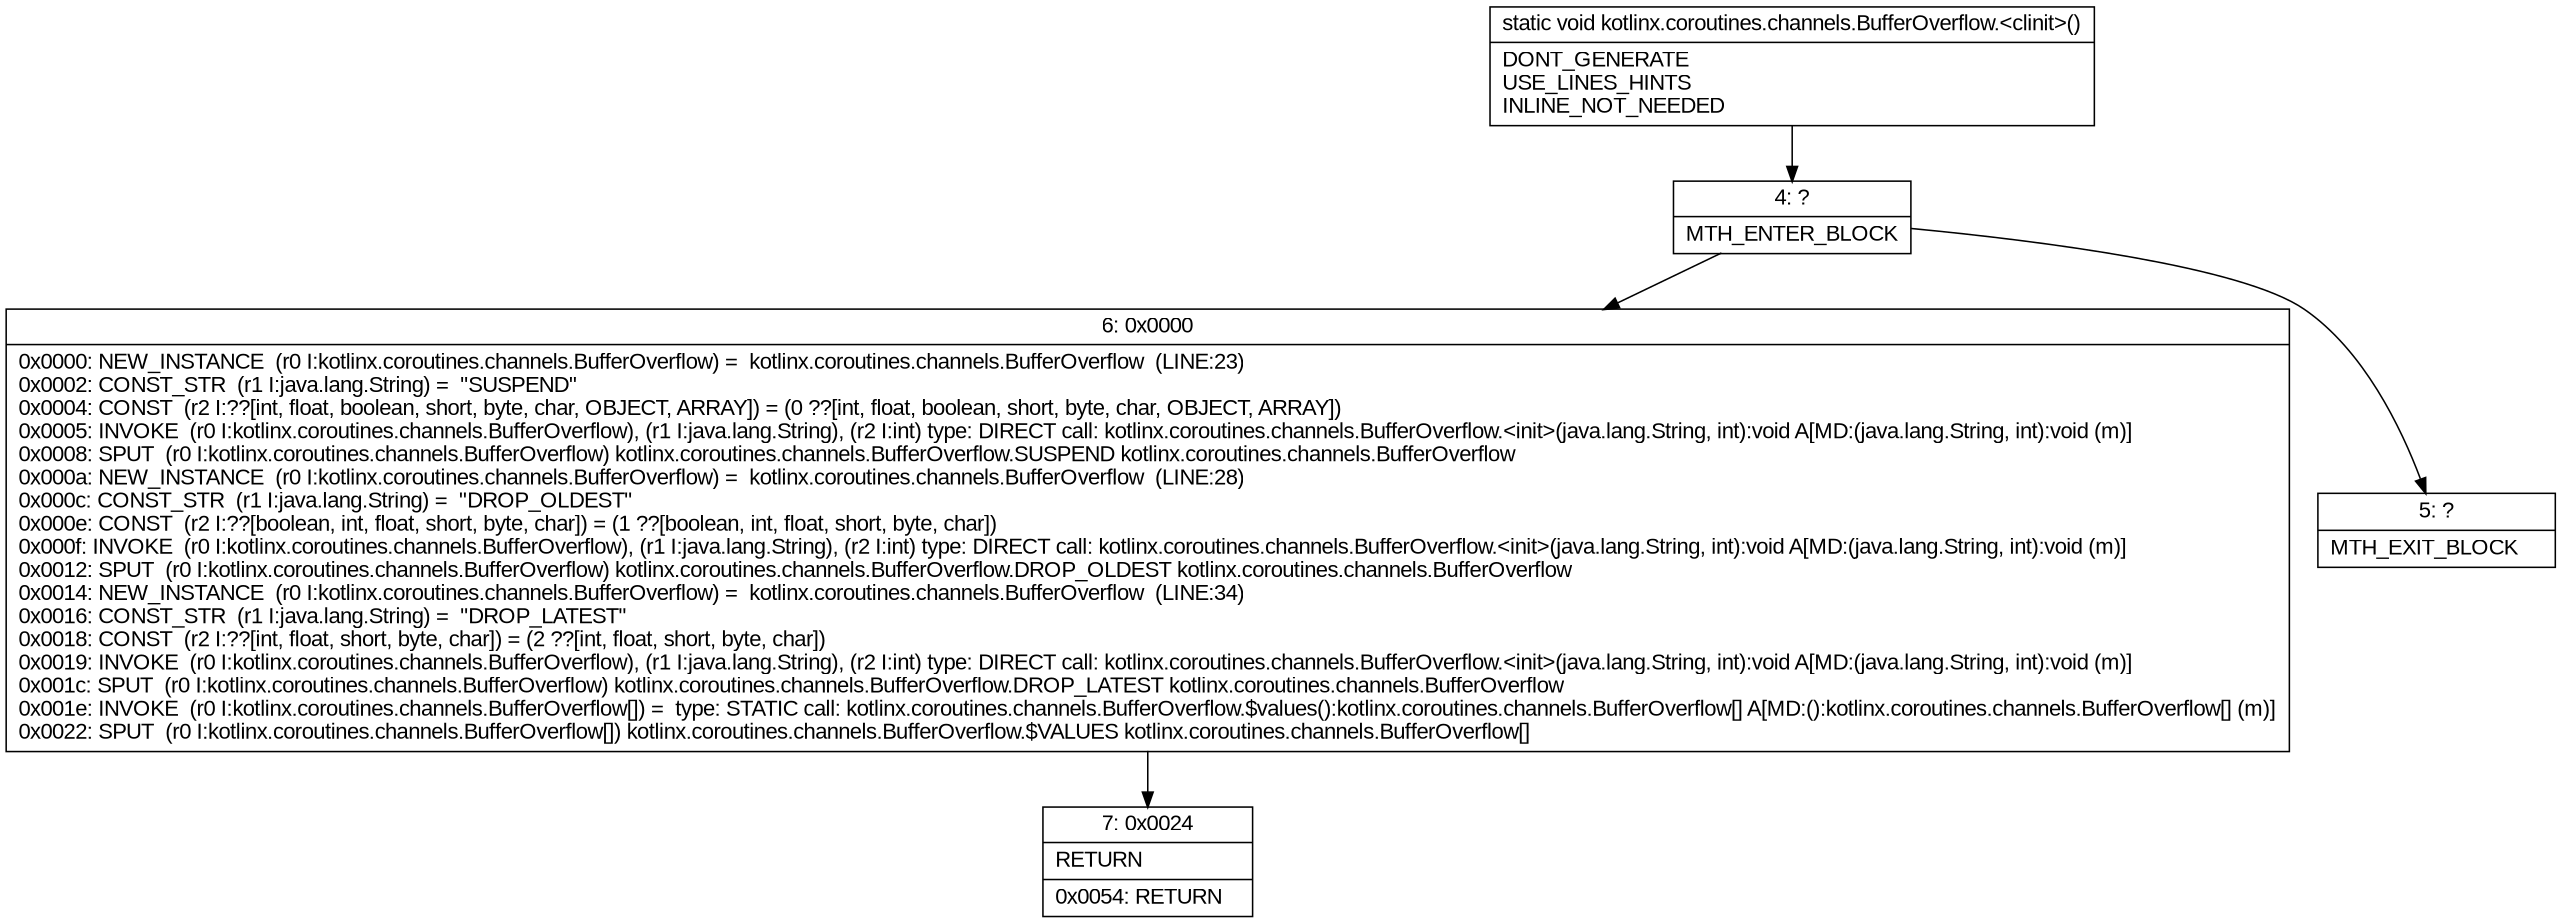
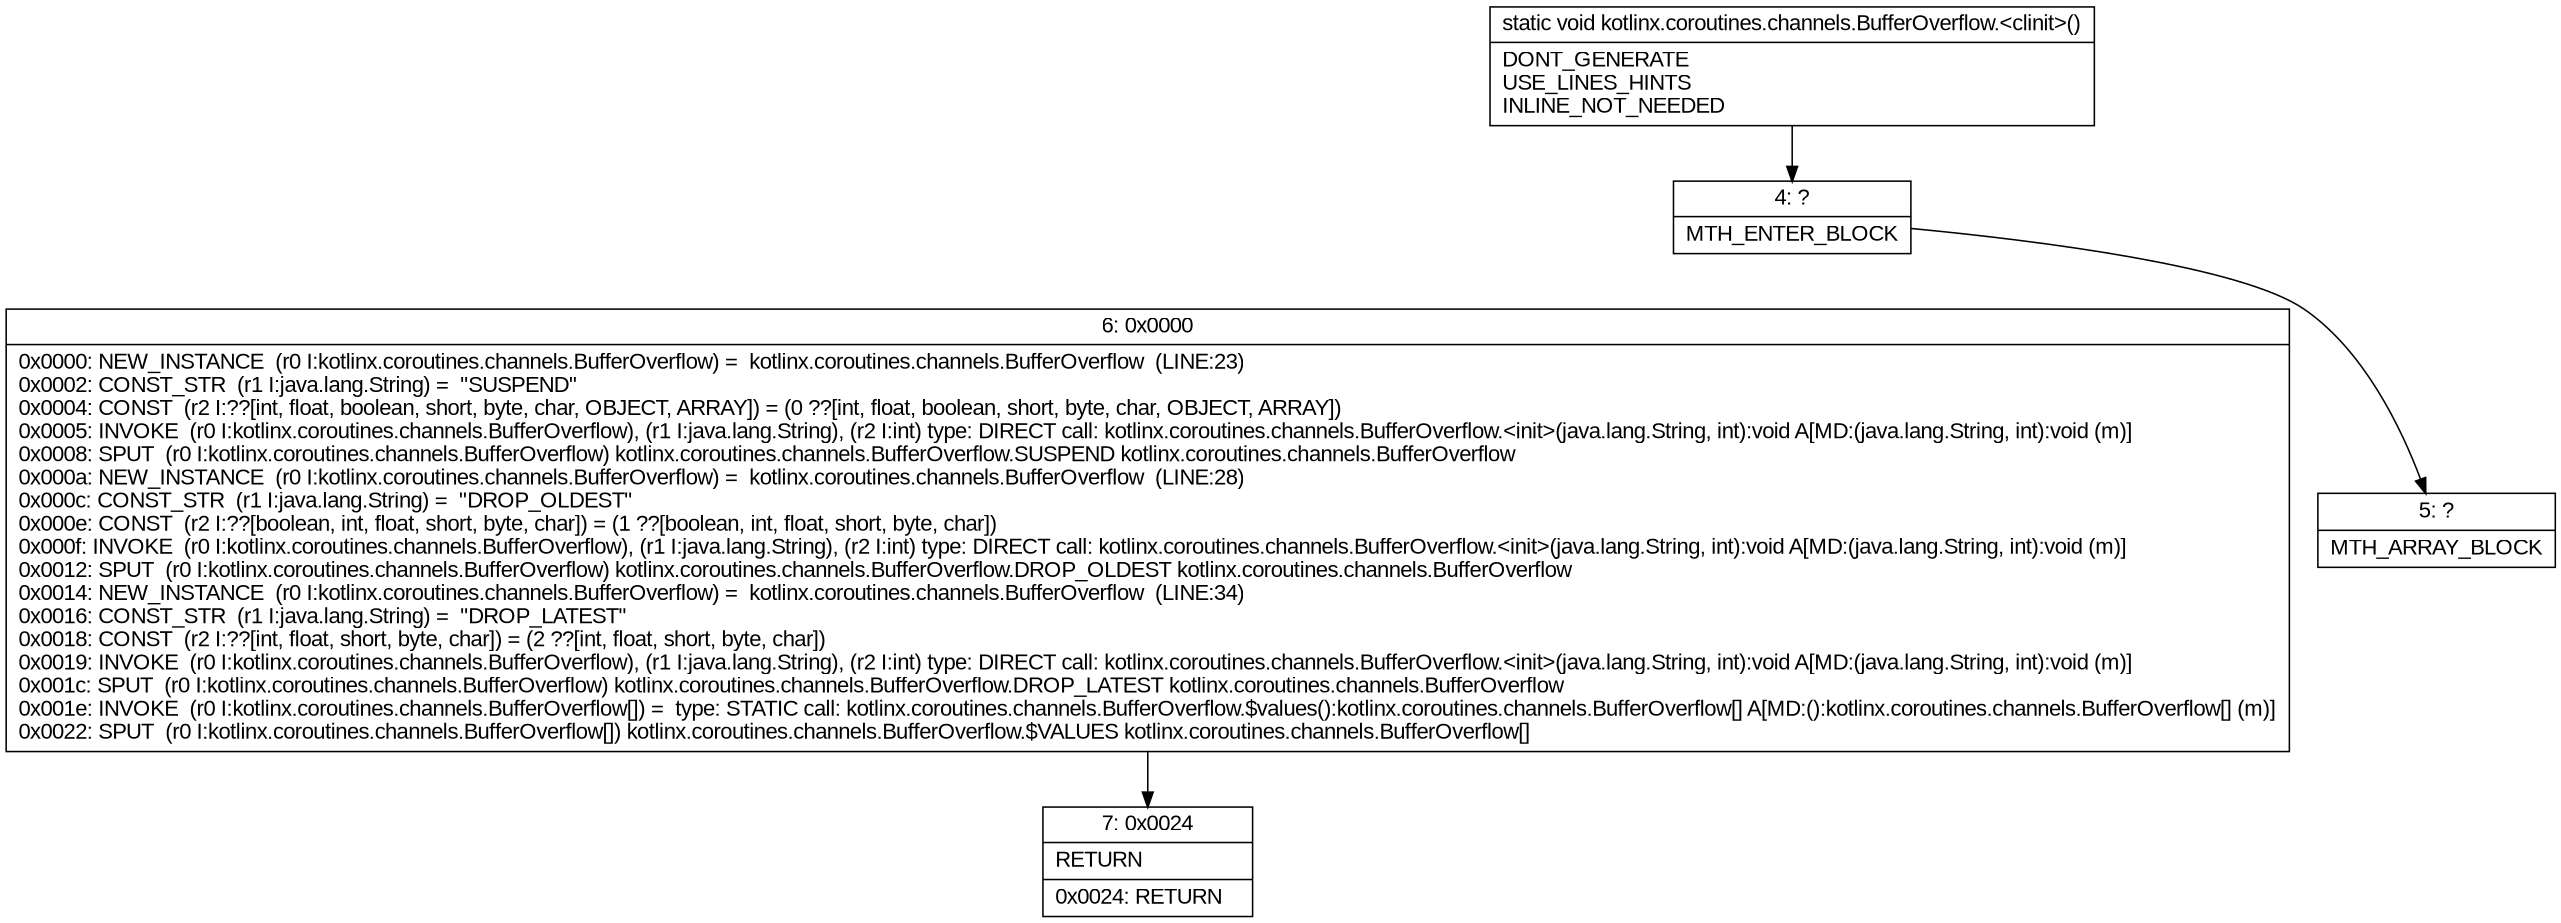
edge "4: ?" -> "6: 0x0000": removed
node "5: ?": text "MTH_EXIT_BLOCK" -> "MTH_ARRAY_BLOCK"
node "7: 0x0024": text "0x0054: RETURN" -> "0x0024: RETURN"
